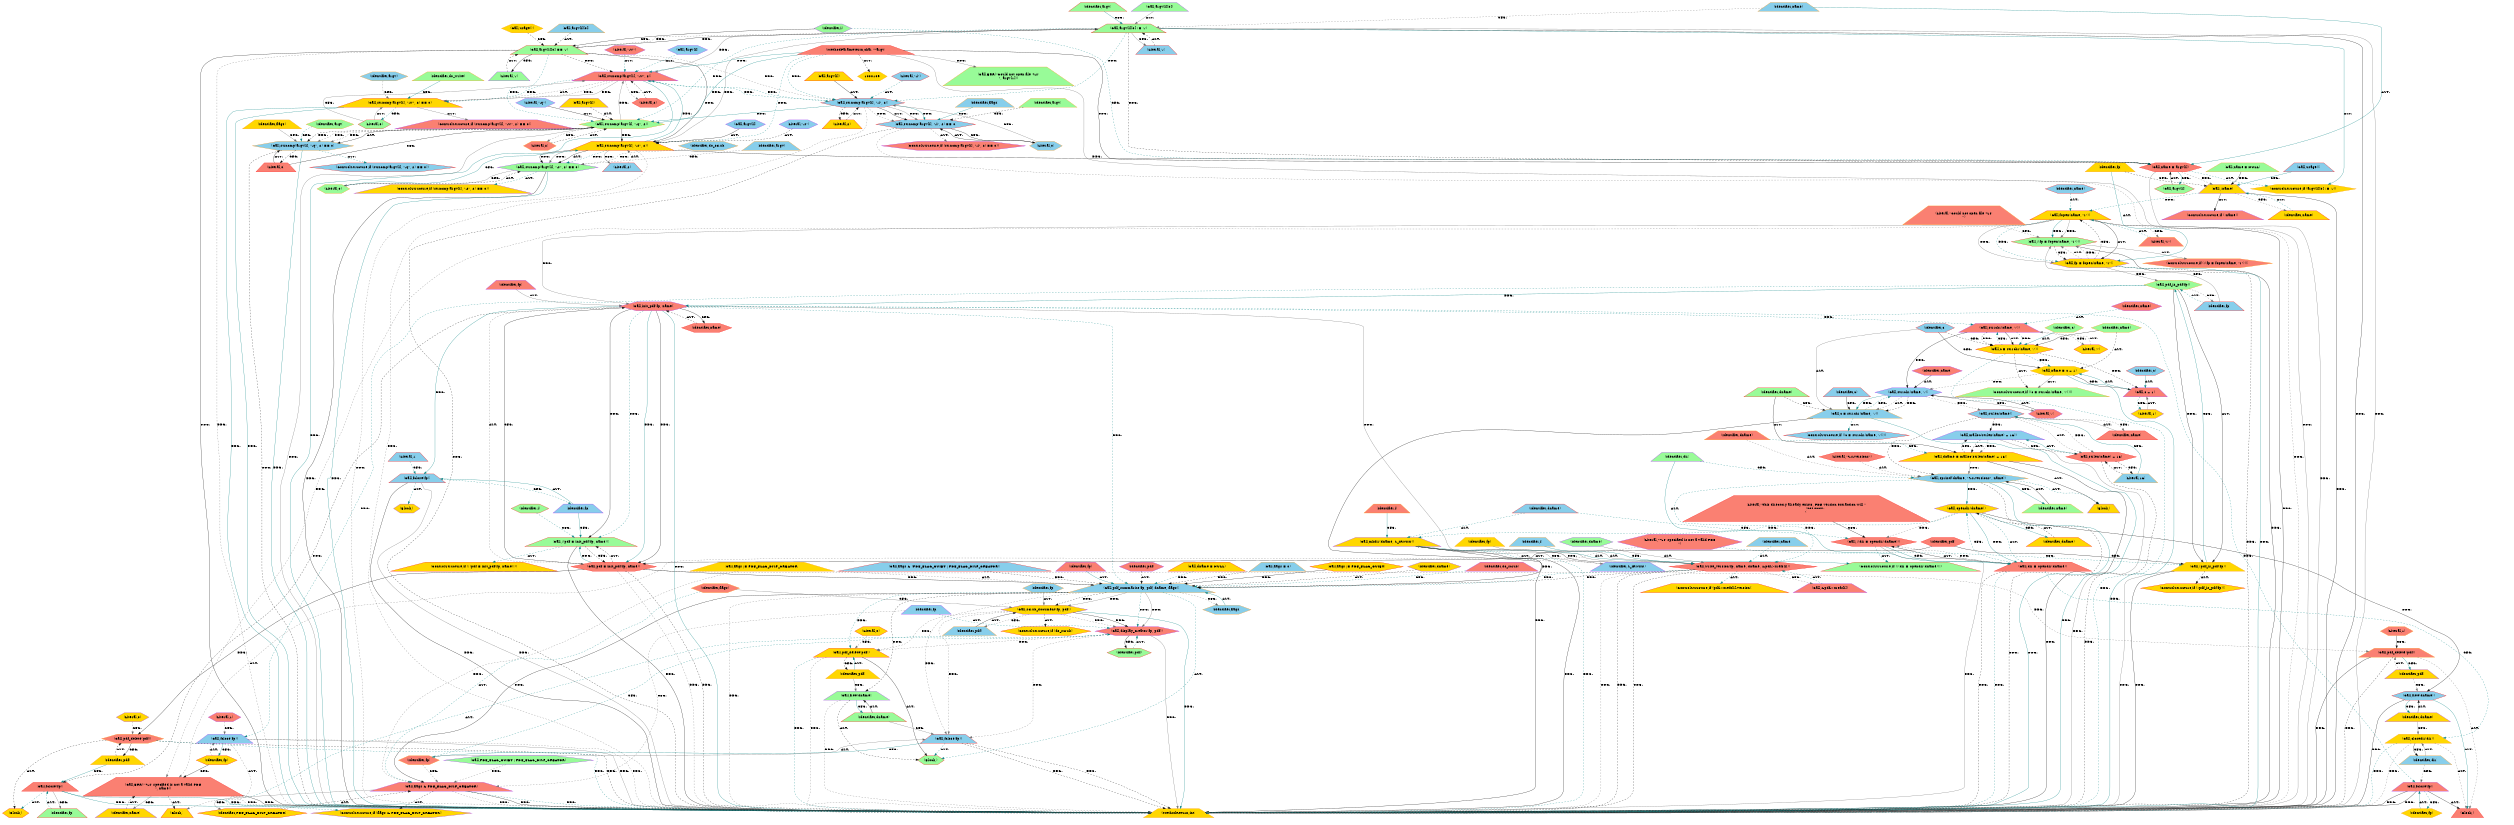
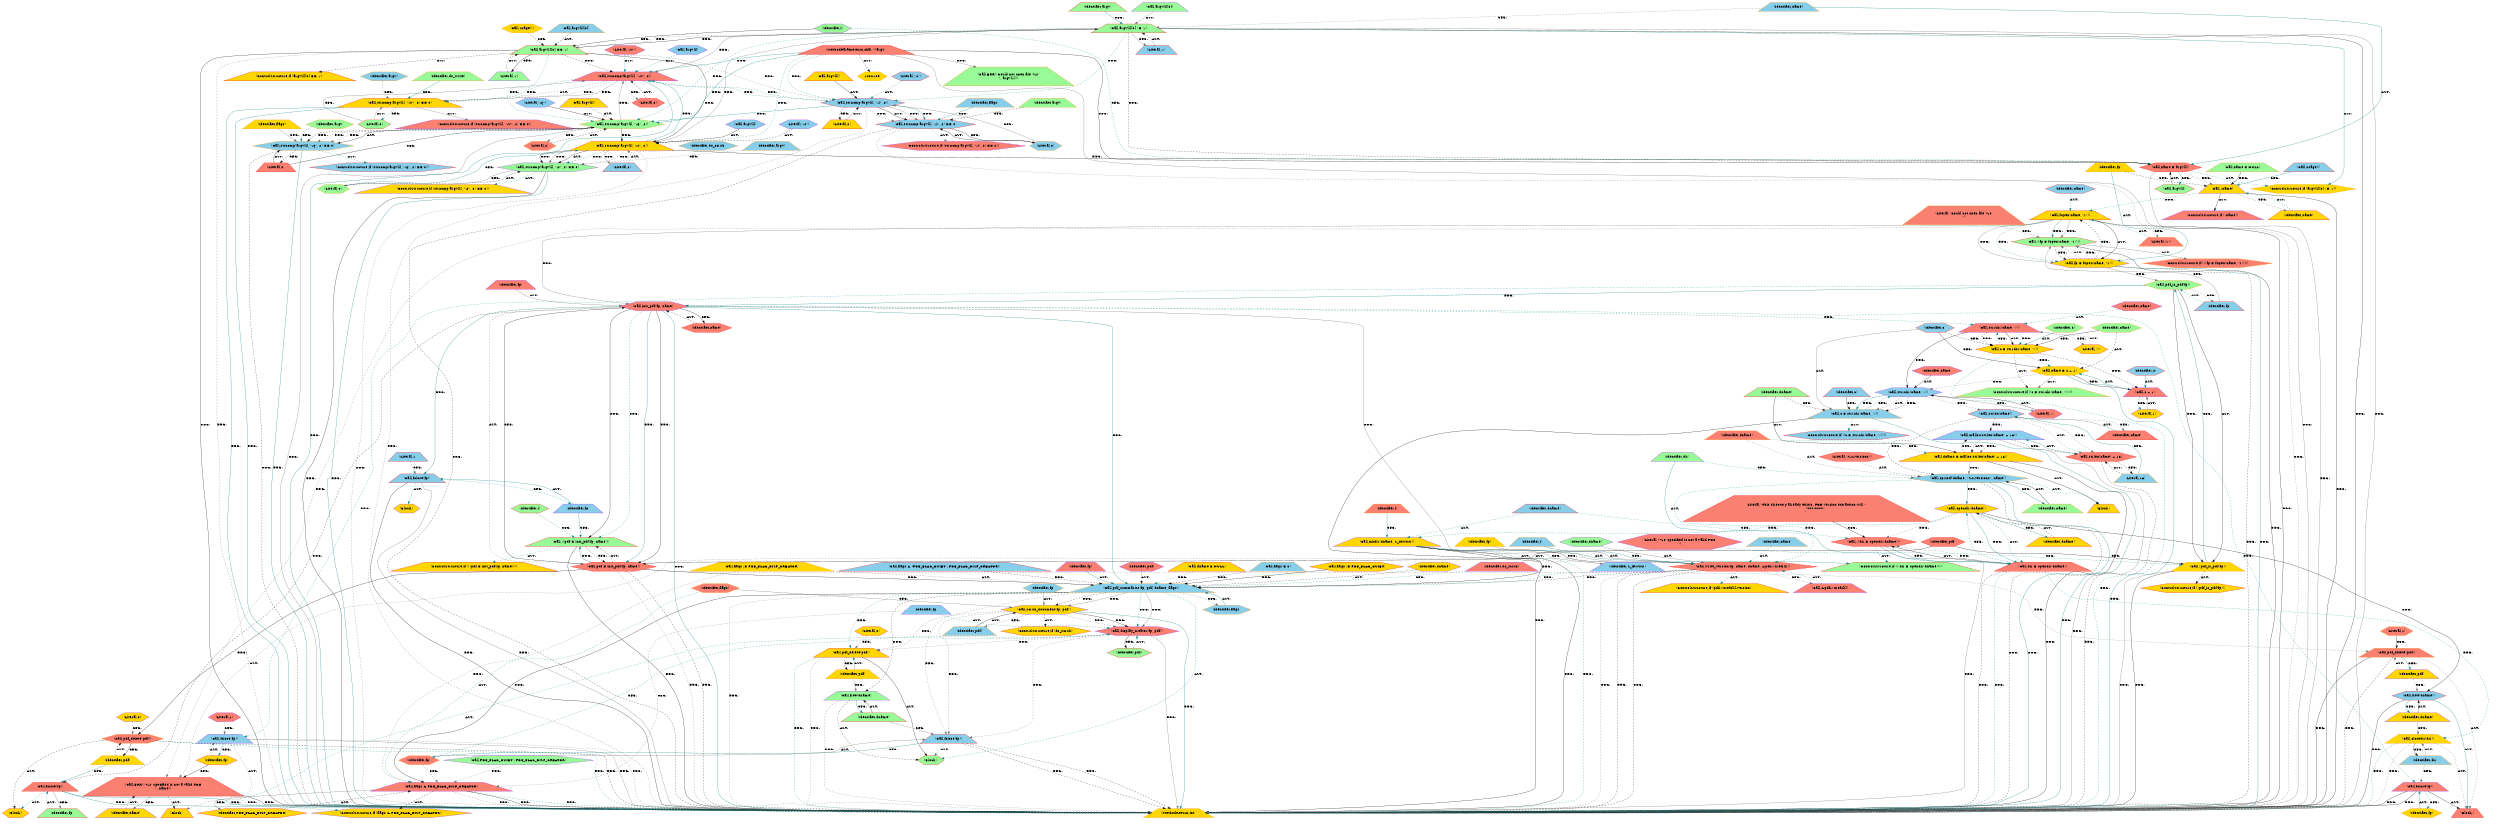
node "(ControlStructure,if (argv[i][0] == '-'))": added
edge "(Call,init_pdf(fp, name))" -> "(Call,pdf_summarize(fp, pdf, dname, flags))": style dashed -> solid
edge "(Call,dir = opendir(dname))" -> "(Call,closedir(dir))": label "CFG: " -> "DDG: "
